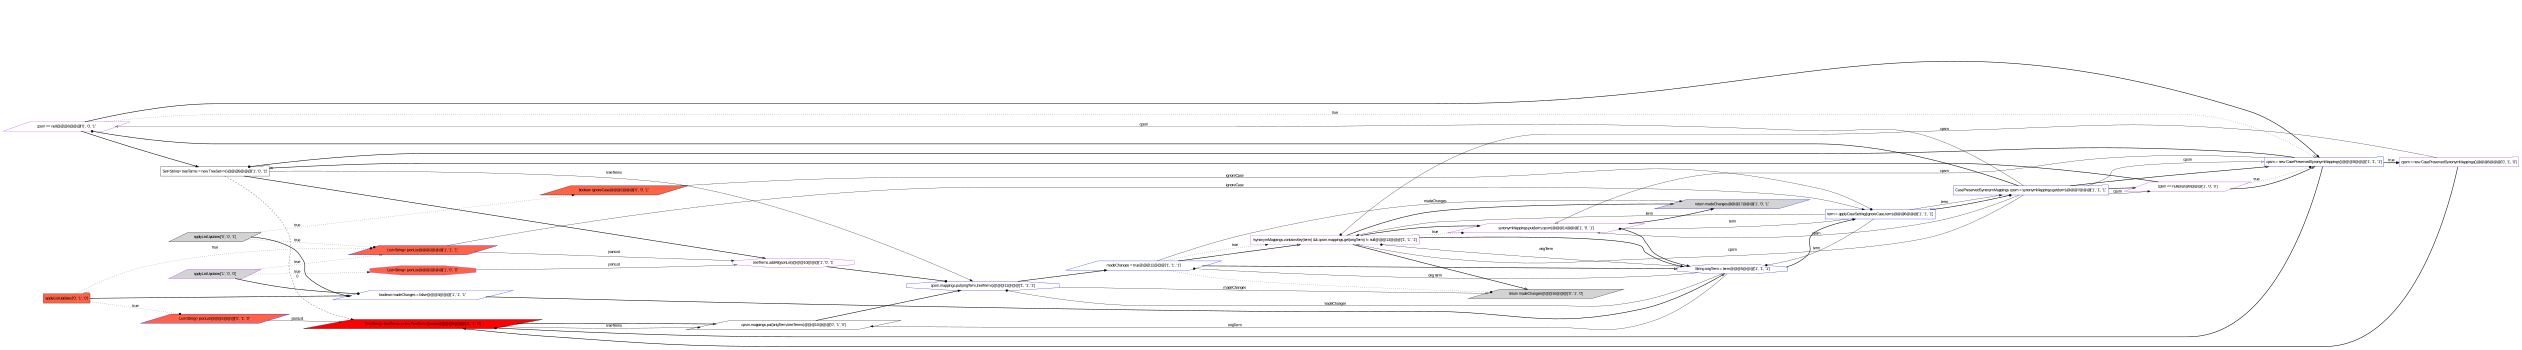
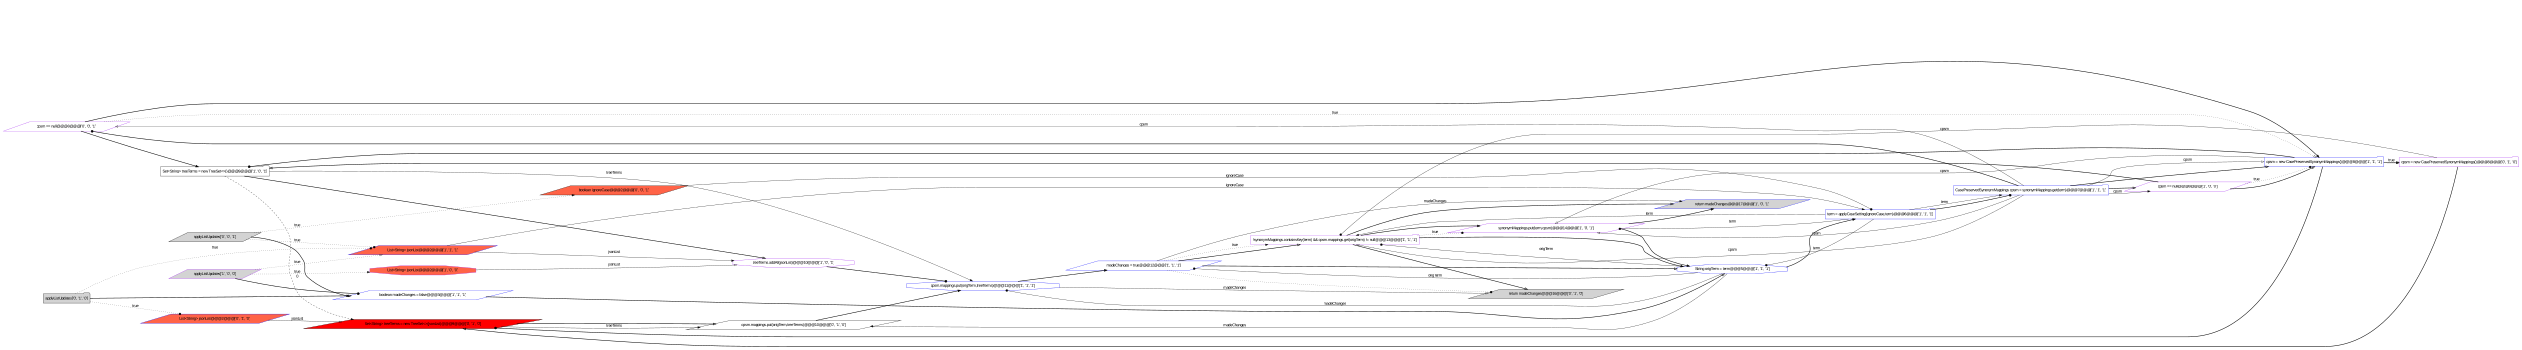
node "applyListUpdates['0', '1', '0']": fillcolor tomato -> lightgray
edge "String origTerm = term@@@5@@@['1', '1', '1']" -> "cpsm.mappings.put(origTerm,treeTerms)@@@10@@@['0', '1', '0']": label "origTerm" -> "madeChanges"
